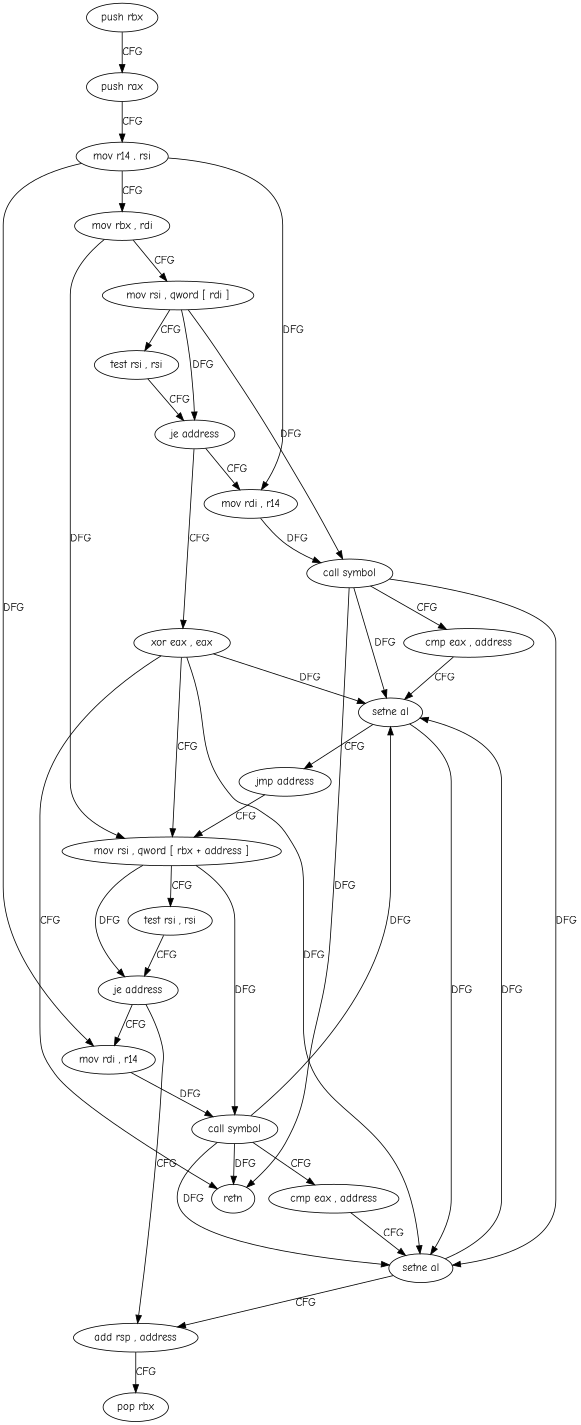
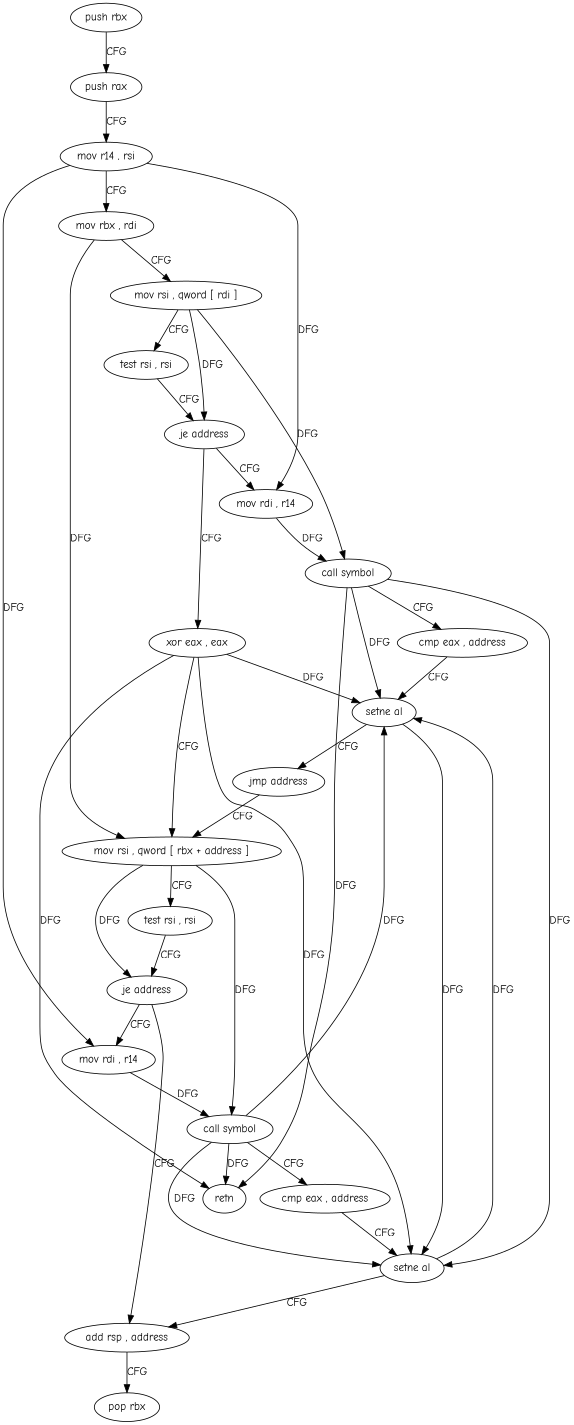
edge "xor eax , eax" -> "retn": label "CFG" -> "DFG"
